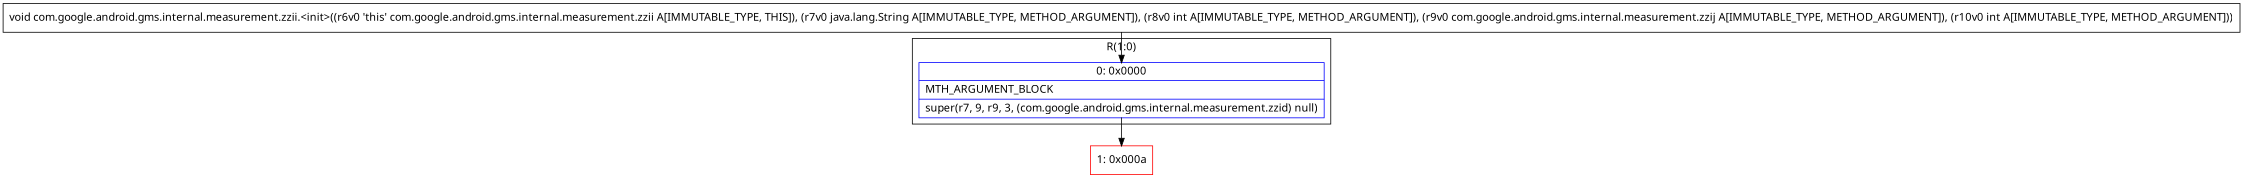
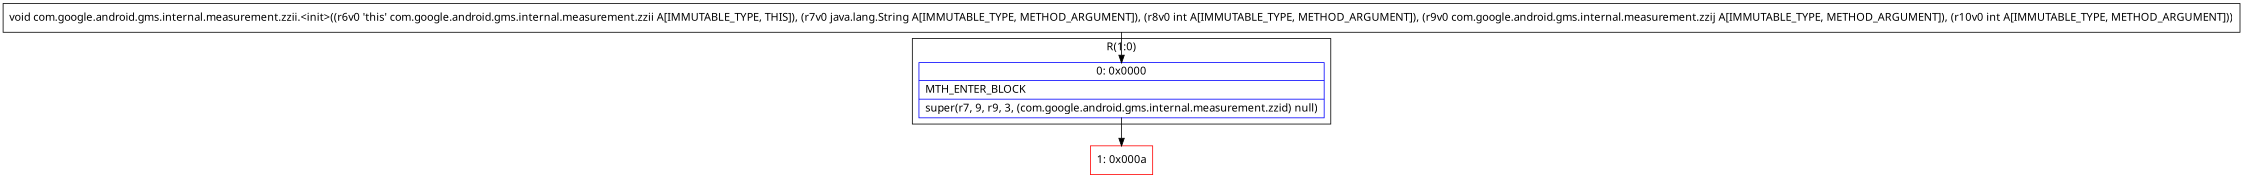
node "0: 0x0000": text "MTH_ARGUMENT_BLOCK" -> "MTH_ENTER_BLOCK"
